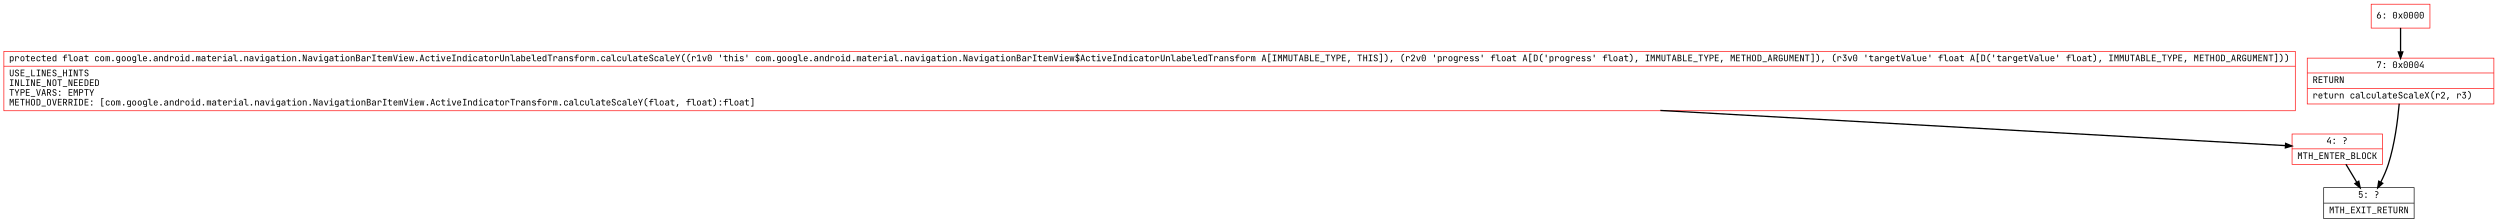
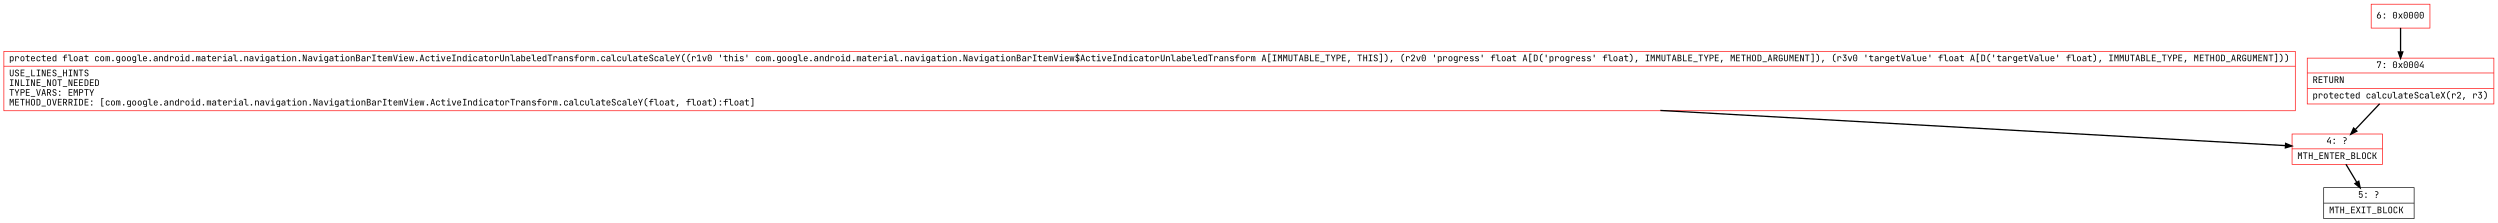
node "7: 0x0004": text "return calculateScaleX(r2, r3)" -> "protected calculateScaleX(r2, r3)"
edge "7: 0x0004" -> "5: ?": now "7: 0x0004" -> "4: ?"
node "5: ?": text "MTH_EXIT_RETURN" -> "MTH_EXIT_BLOCK"
